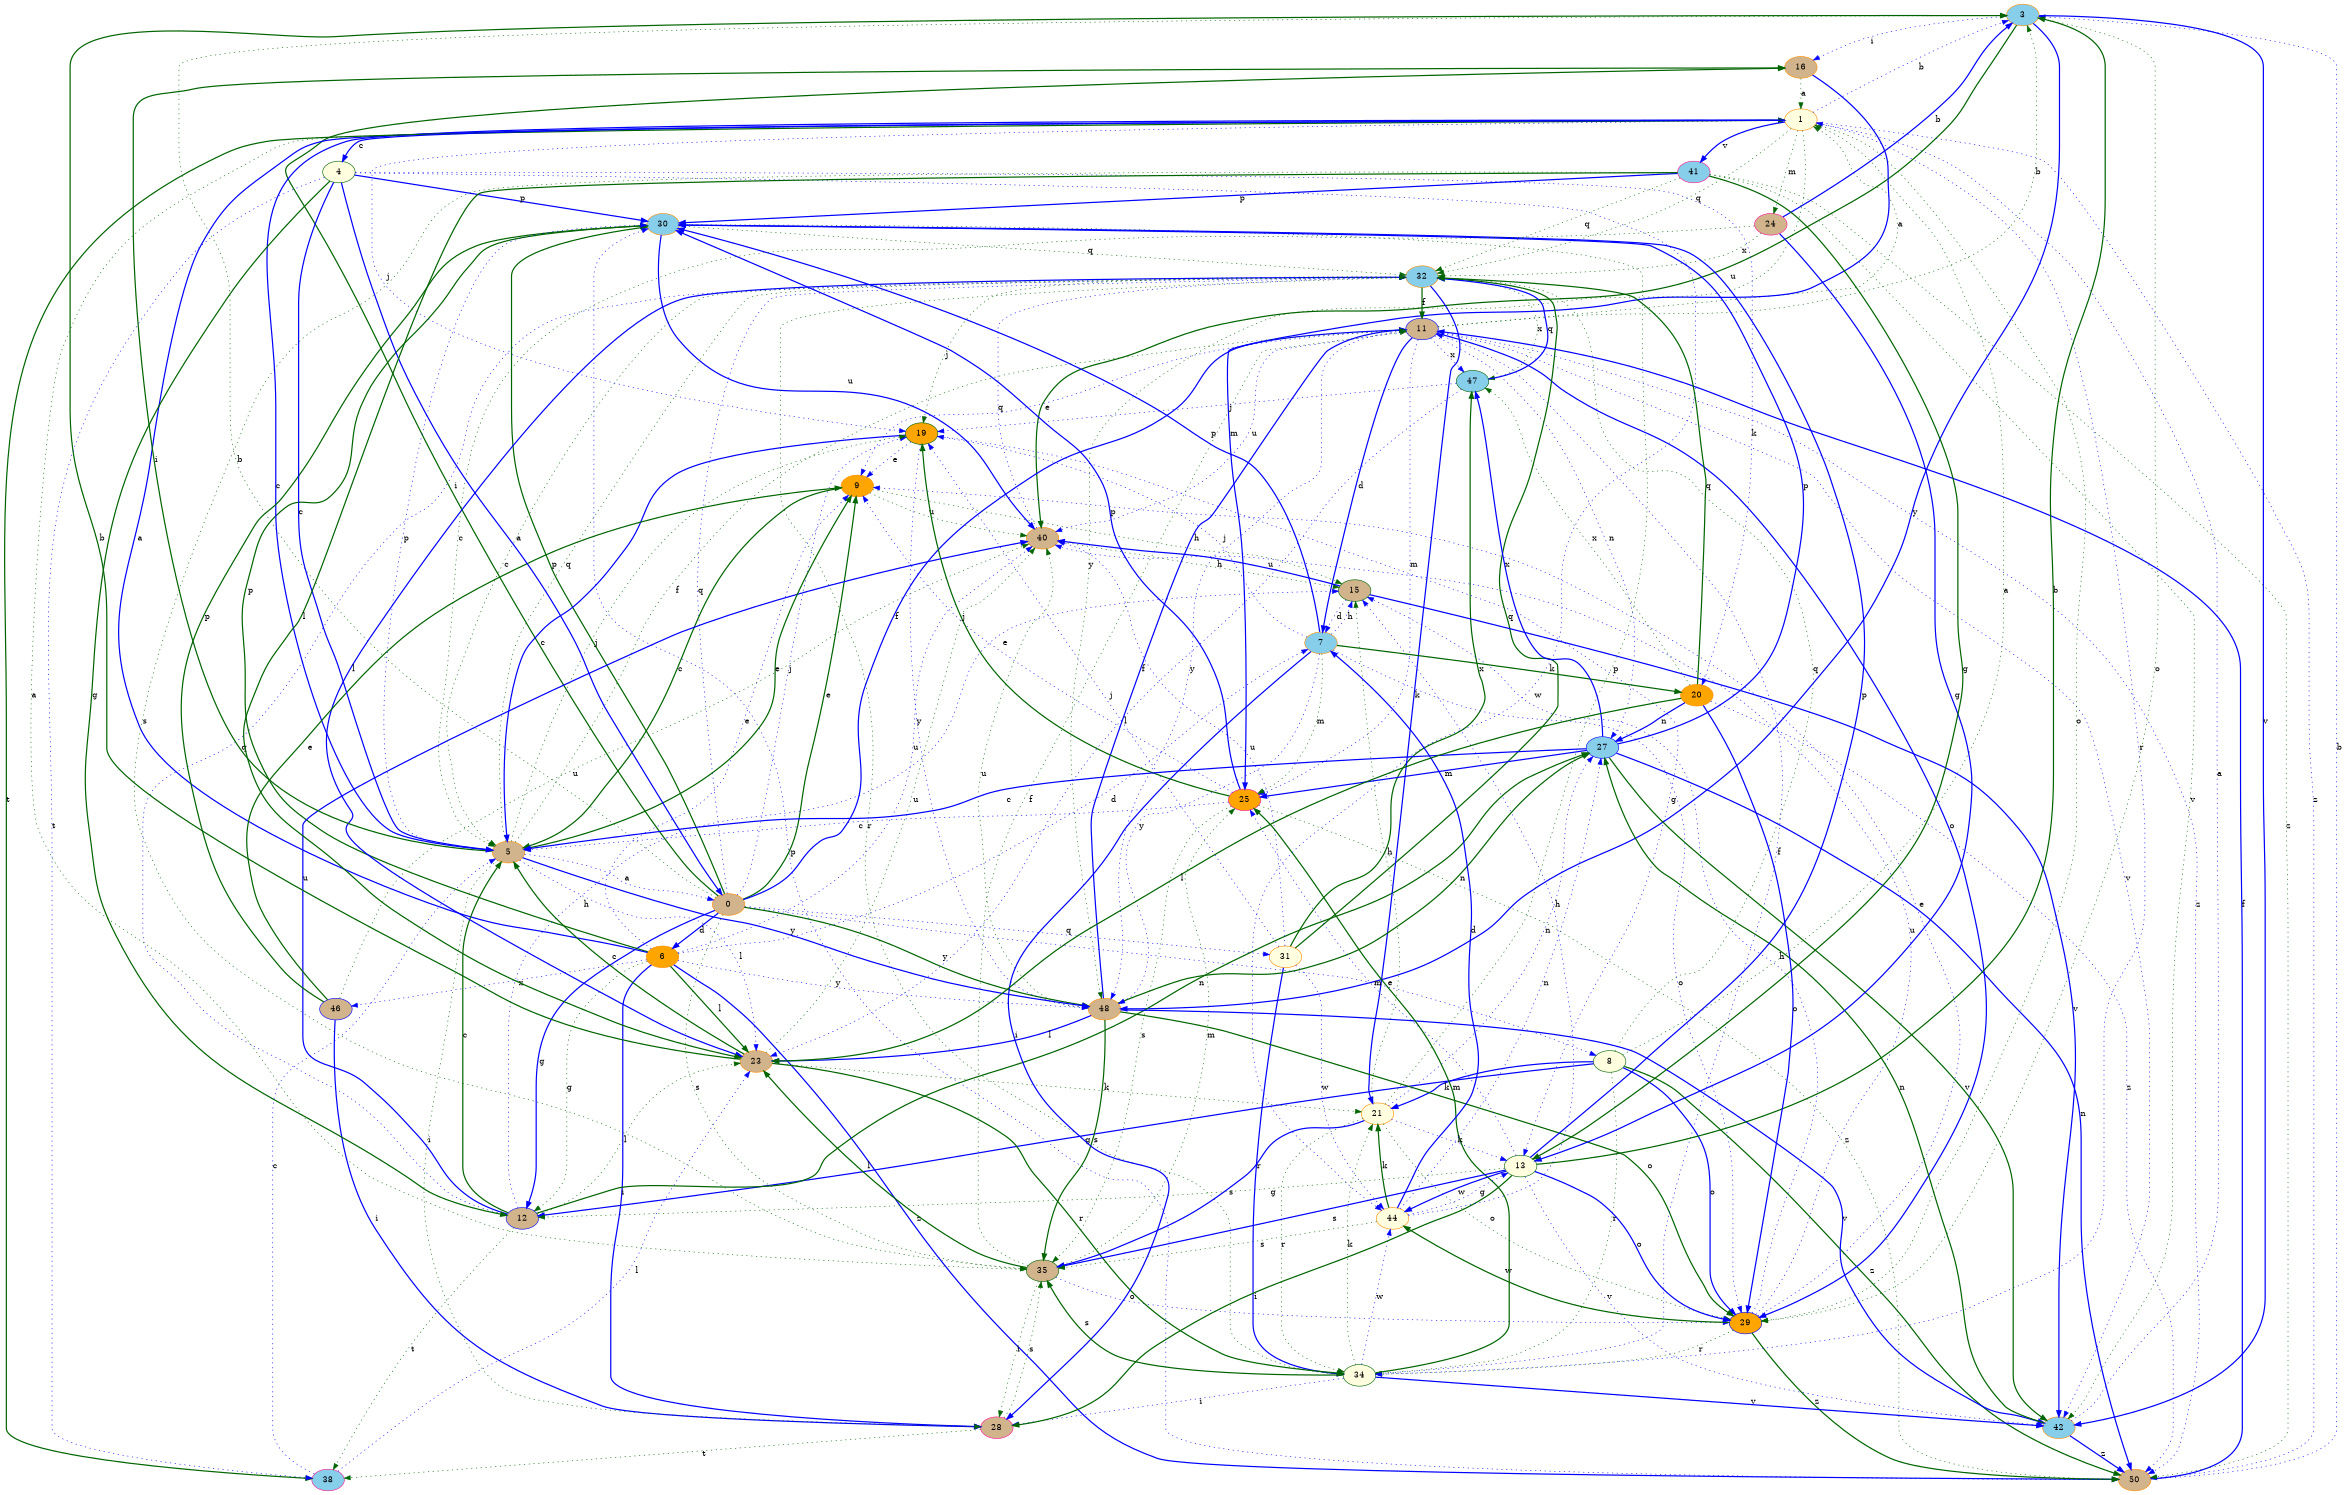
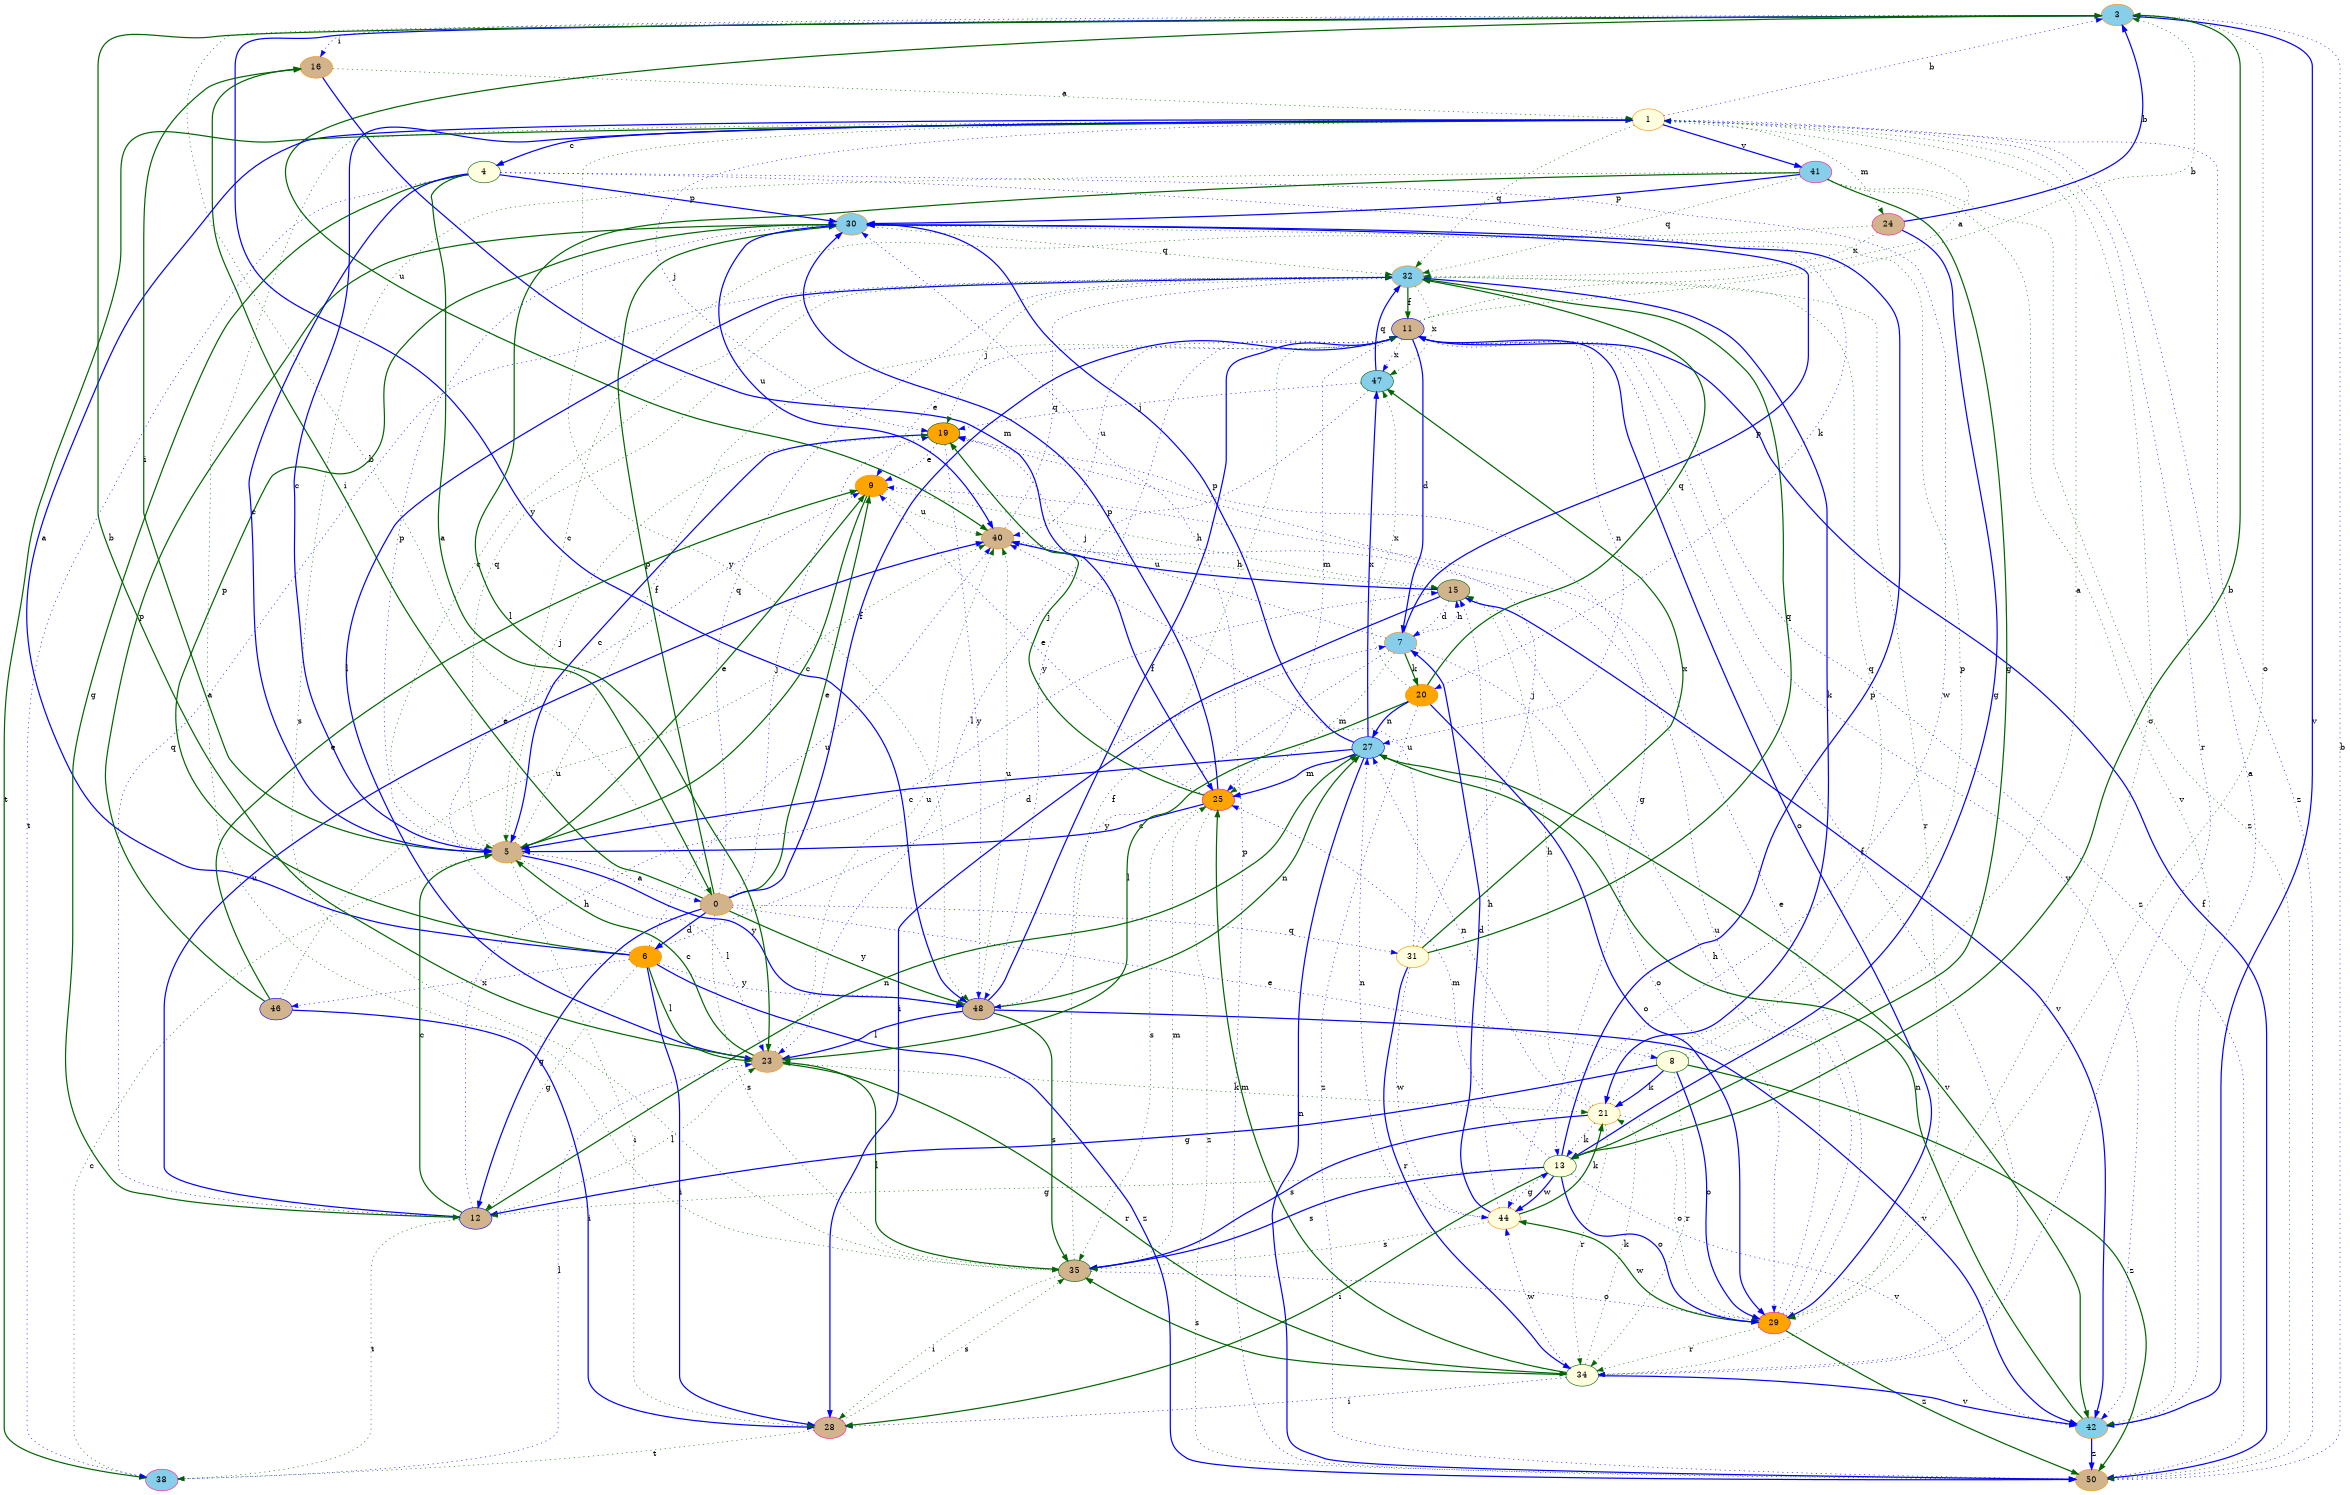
edge "4" -> "0": color blue -> darkgreen
edge "25" -> "5": style dotted -> bold
node "48": color darkorange -> blue
edge "7" -> "28": now "15" -> "28"
edge "48" -> "29": removed, label "o"
edge "38" -> "5": color blue -> darkgreen
node "29": color blue -> deeppink
